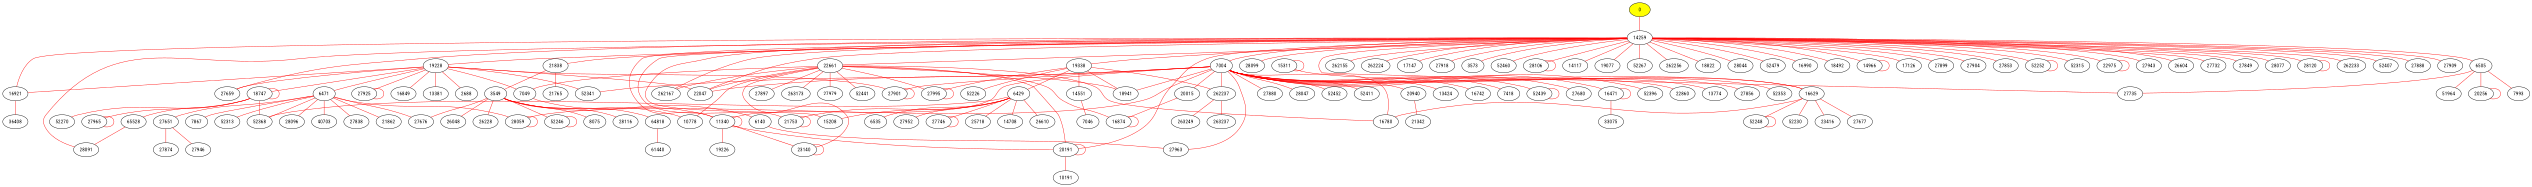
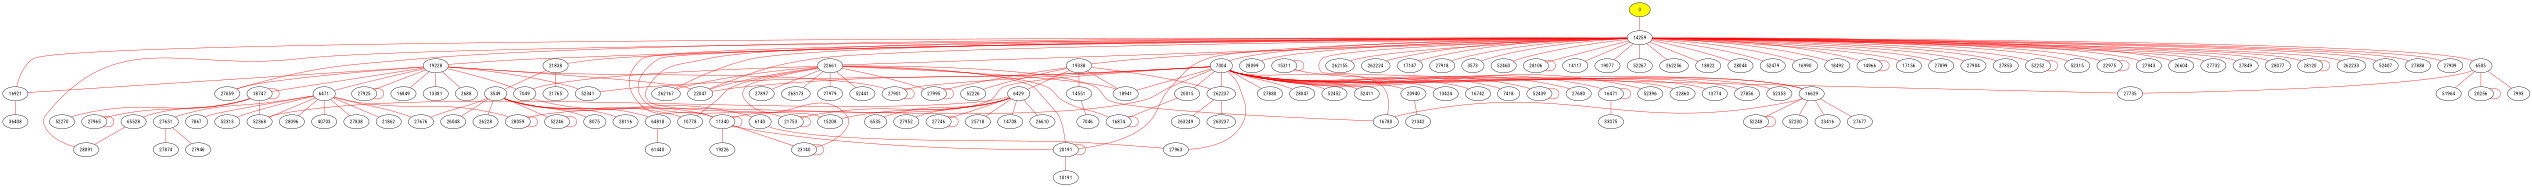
node "17126": label "17126" -> "17156"
